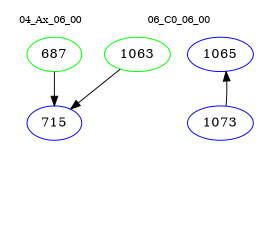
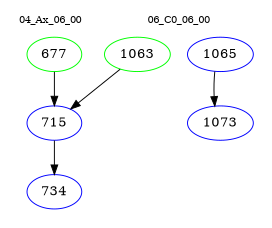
node "687": label "687" -> "677"
edge "1073" -> "1065": reversed
node "734": added
